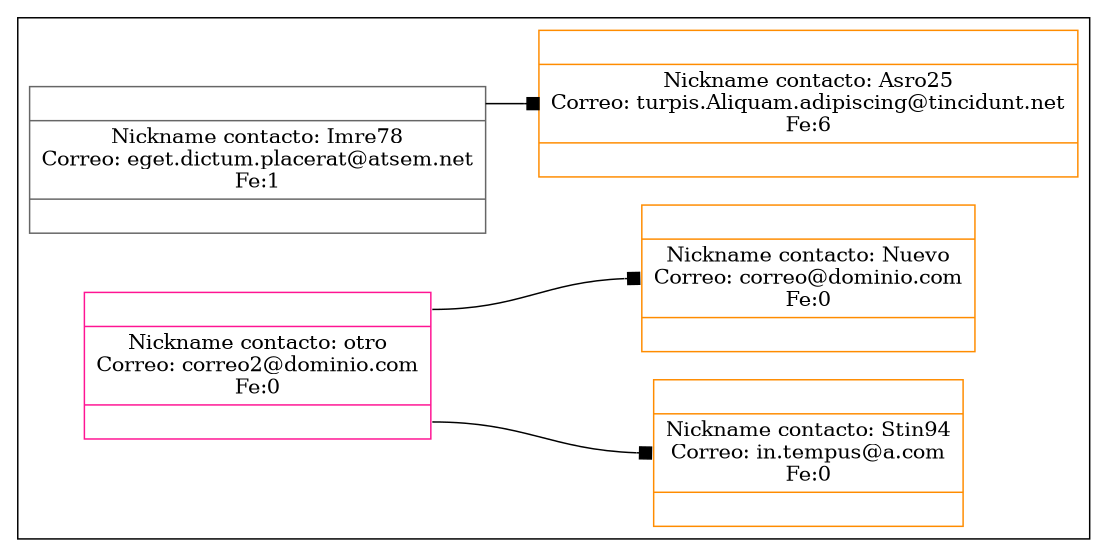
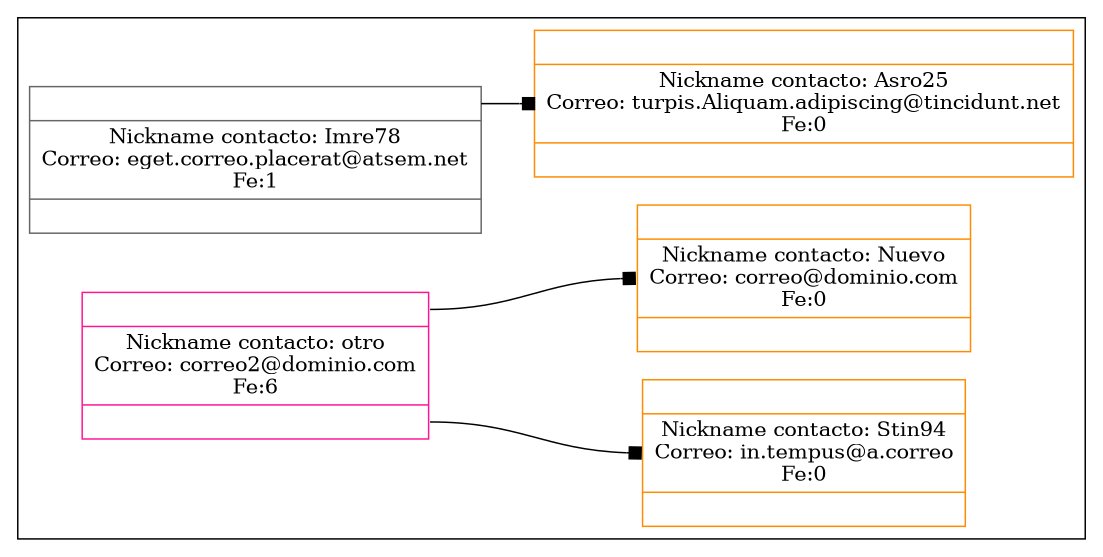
node "Nickname contacto: Asro25": text "Fe:6" -> "Fe:0"
node "Nickname contacto: Imre78": text "Correo: eget.dictum.placerat@atsem.net" -> "Correo: eget.correo.placerat@atsem.net"
node "Nickname contacto: otro": text "Fe:0" -> "Fe:6"
node "Nickname contacto: Stin94": text "Correo: in.tempus@a.com" -> "Correo: in.tempus@a.correo"
